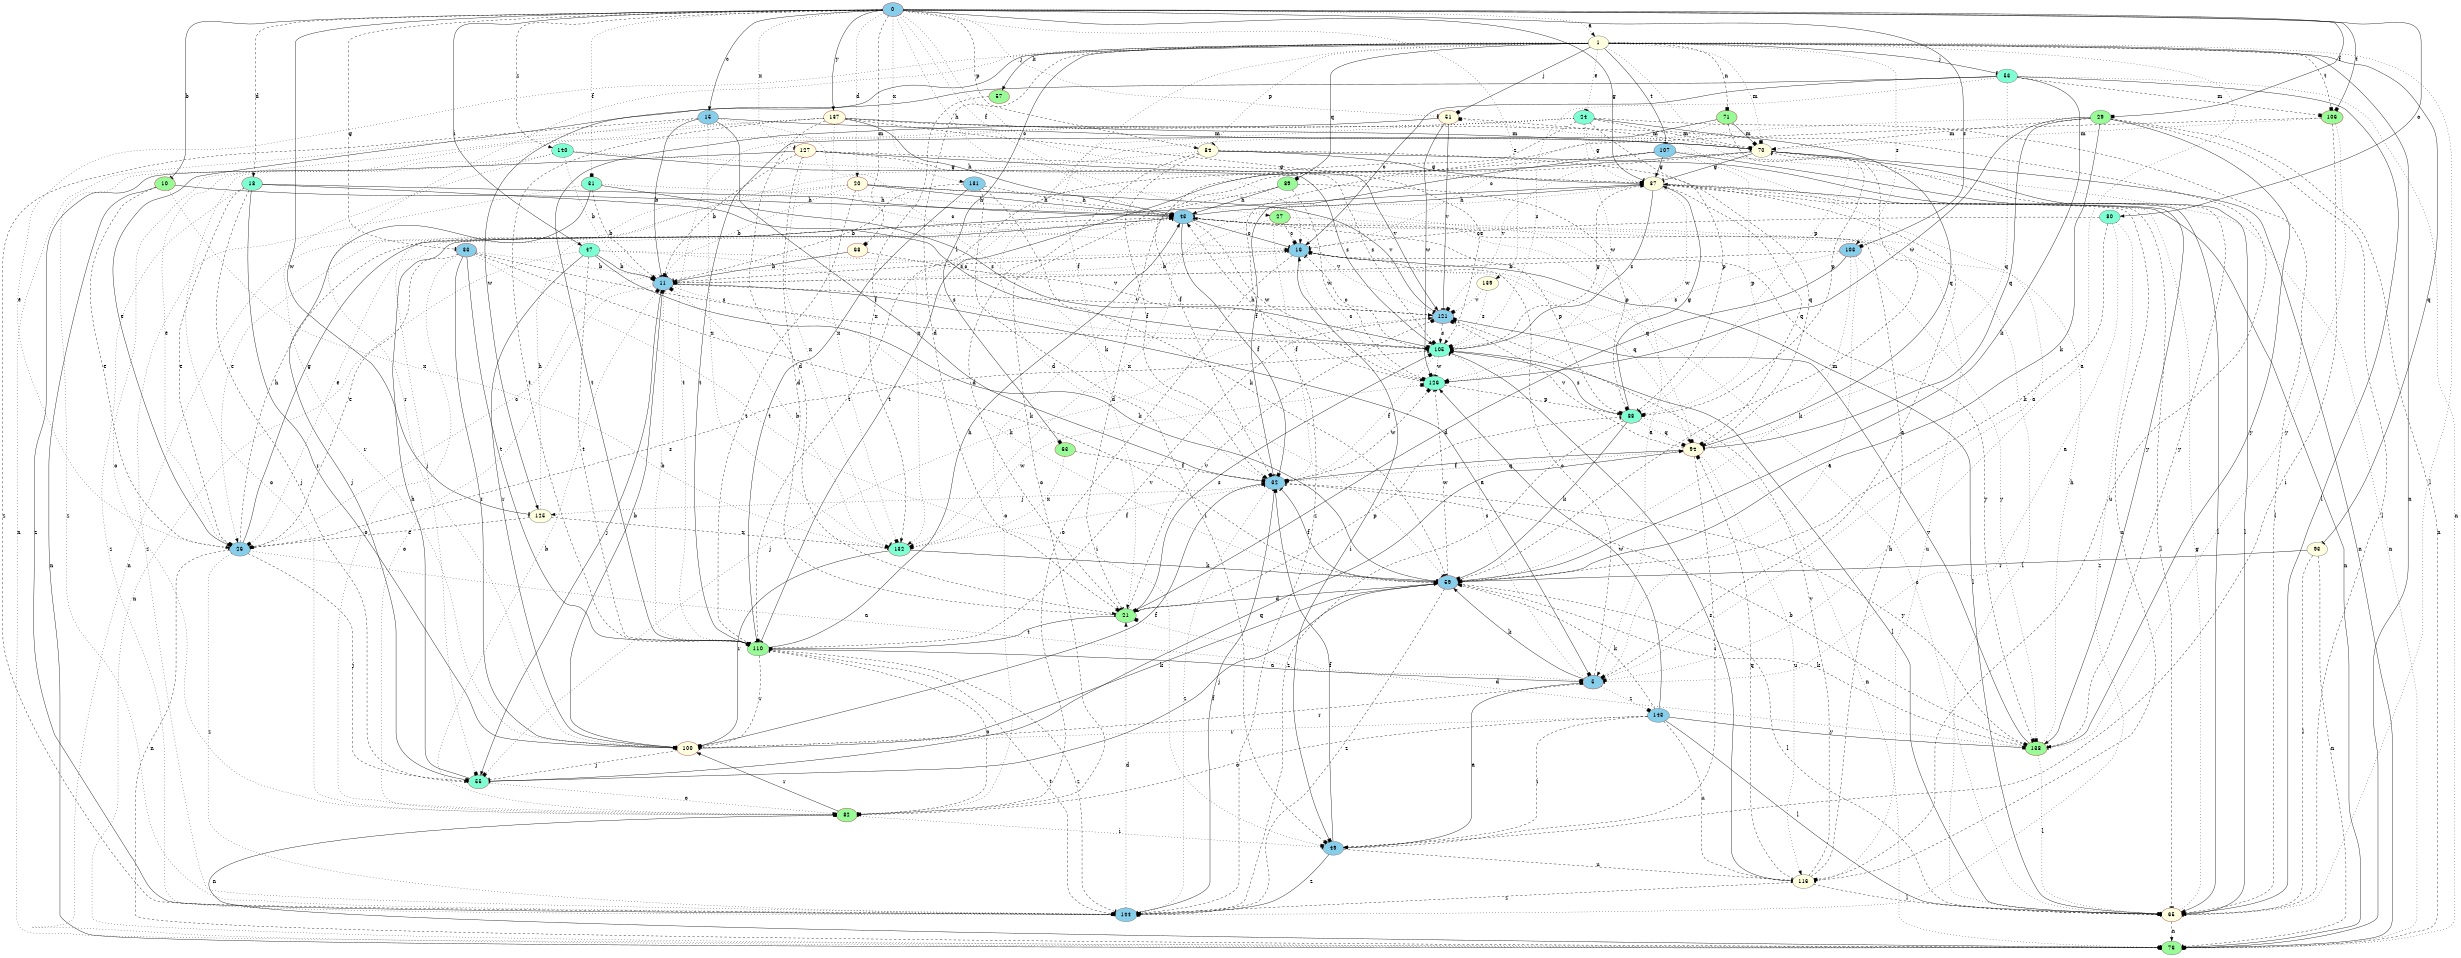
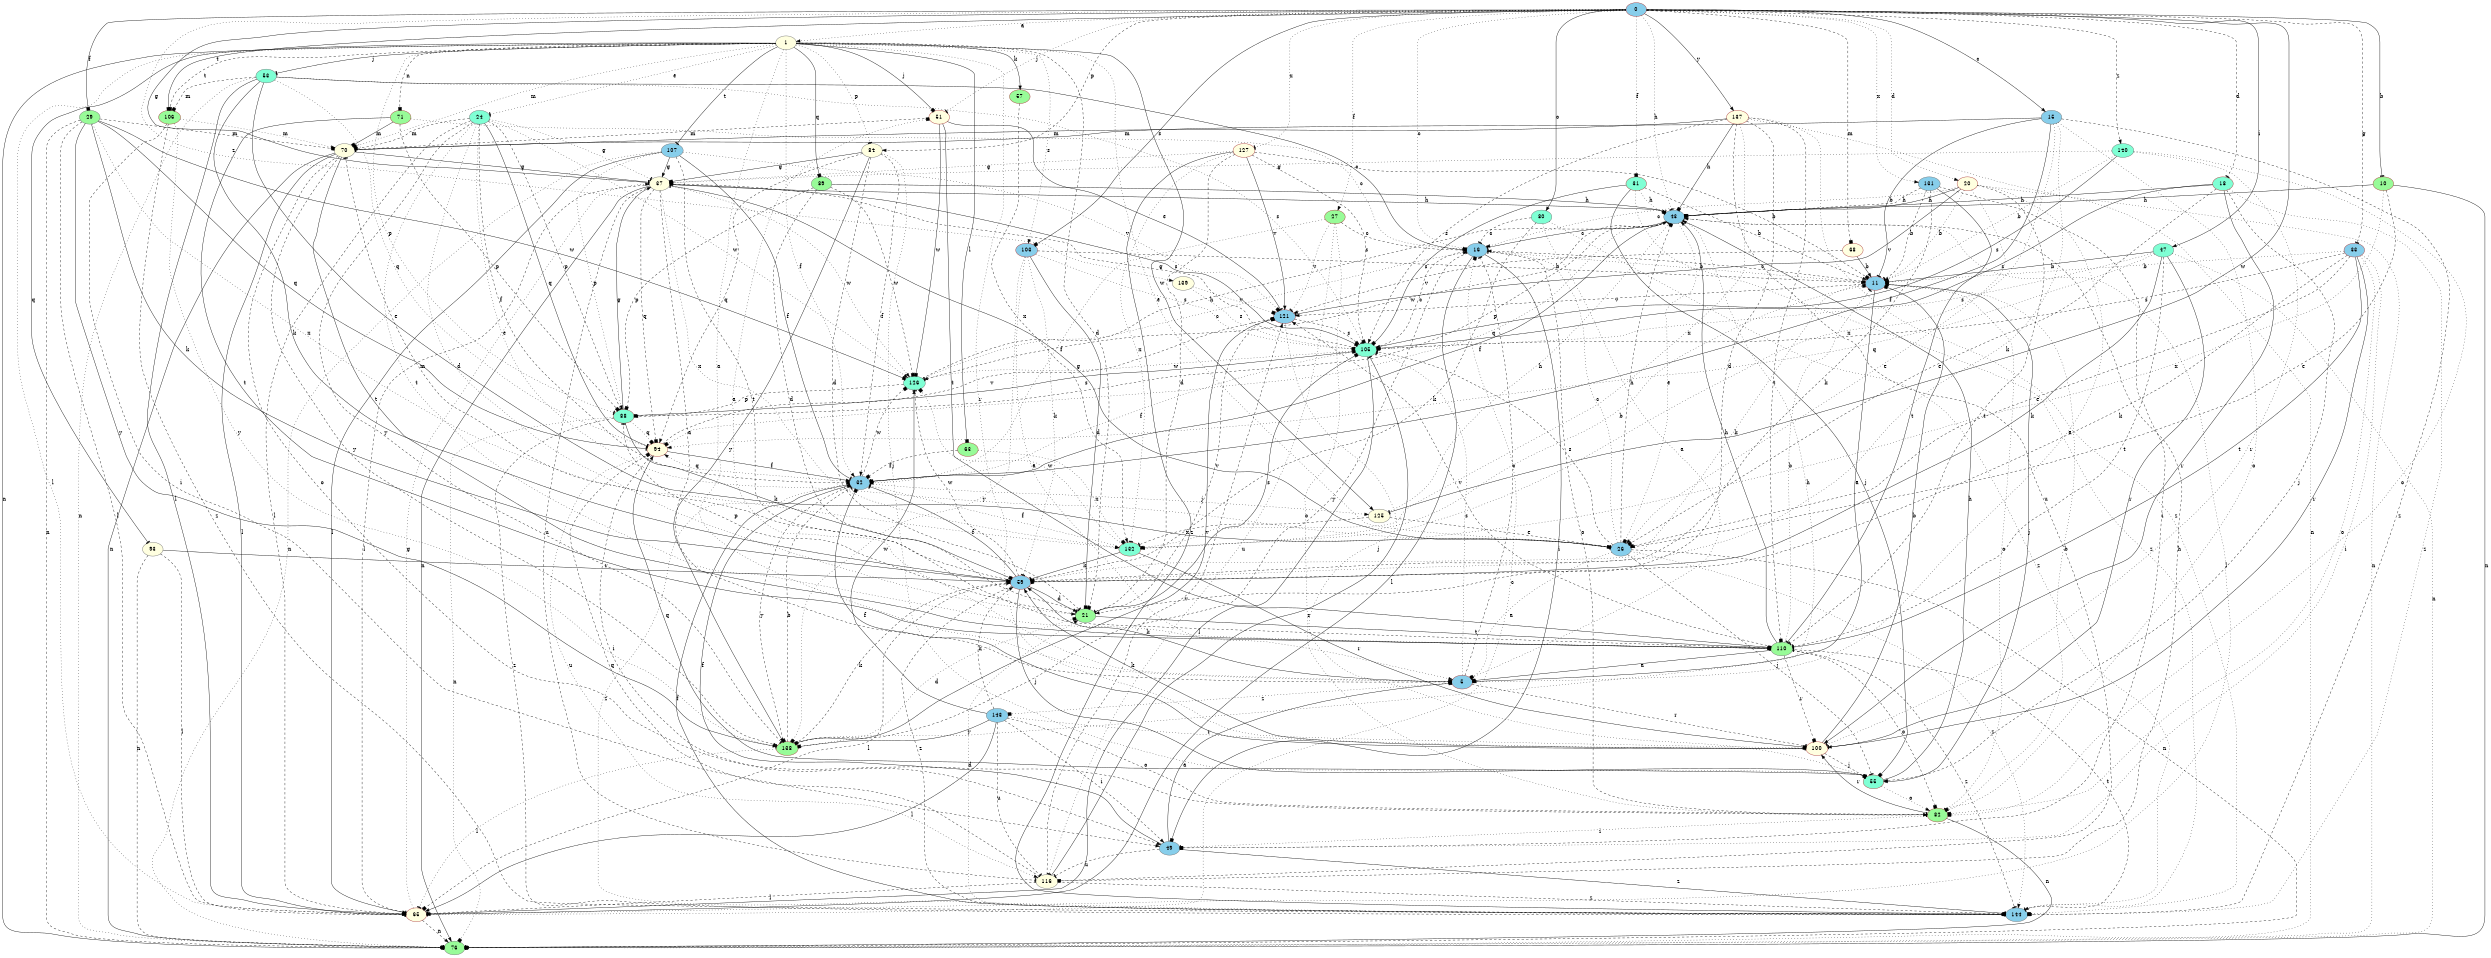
edge "0" -> "18": arrowhead normal -> tee
edge "29" -> "70": arrowhead normal -> box
edge "127" -> "37": style dashed -> dotted
edge "51" -> "121": label "v" -> "e"
edge "24" -> "138": added, label "y"
